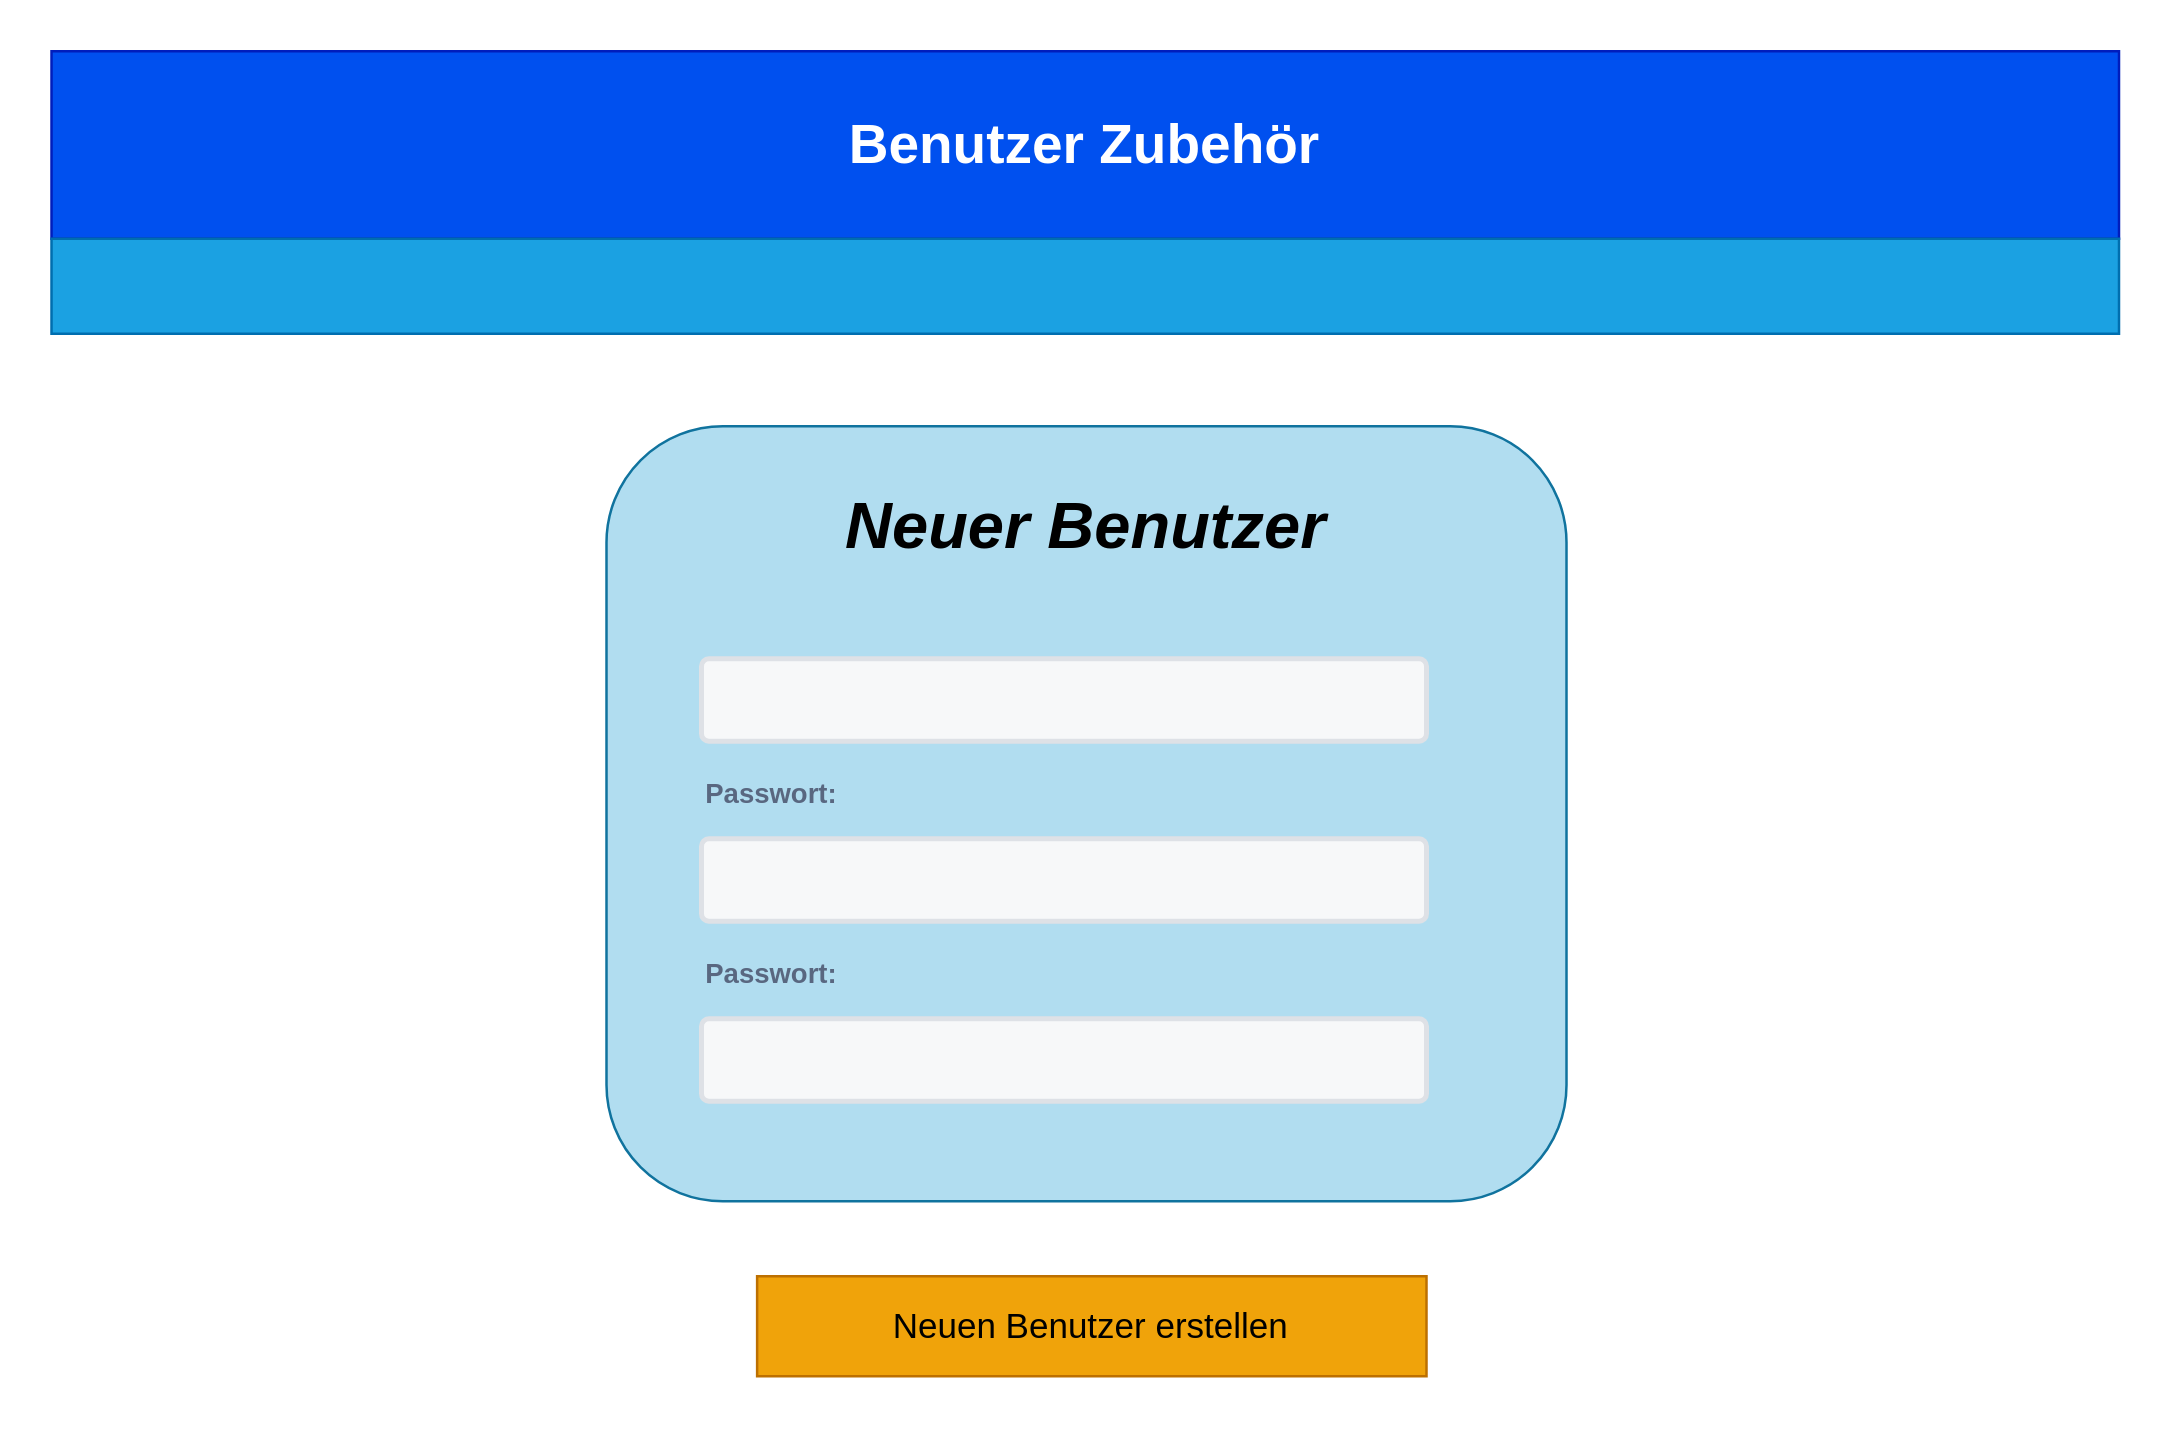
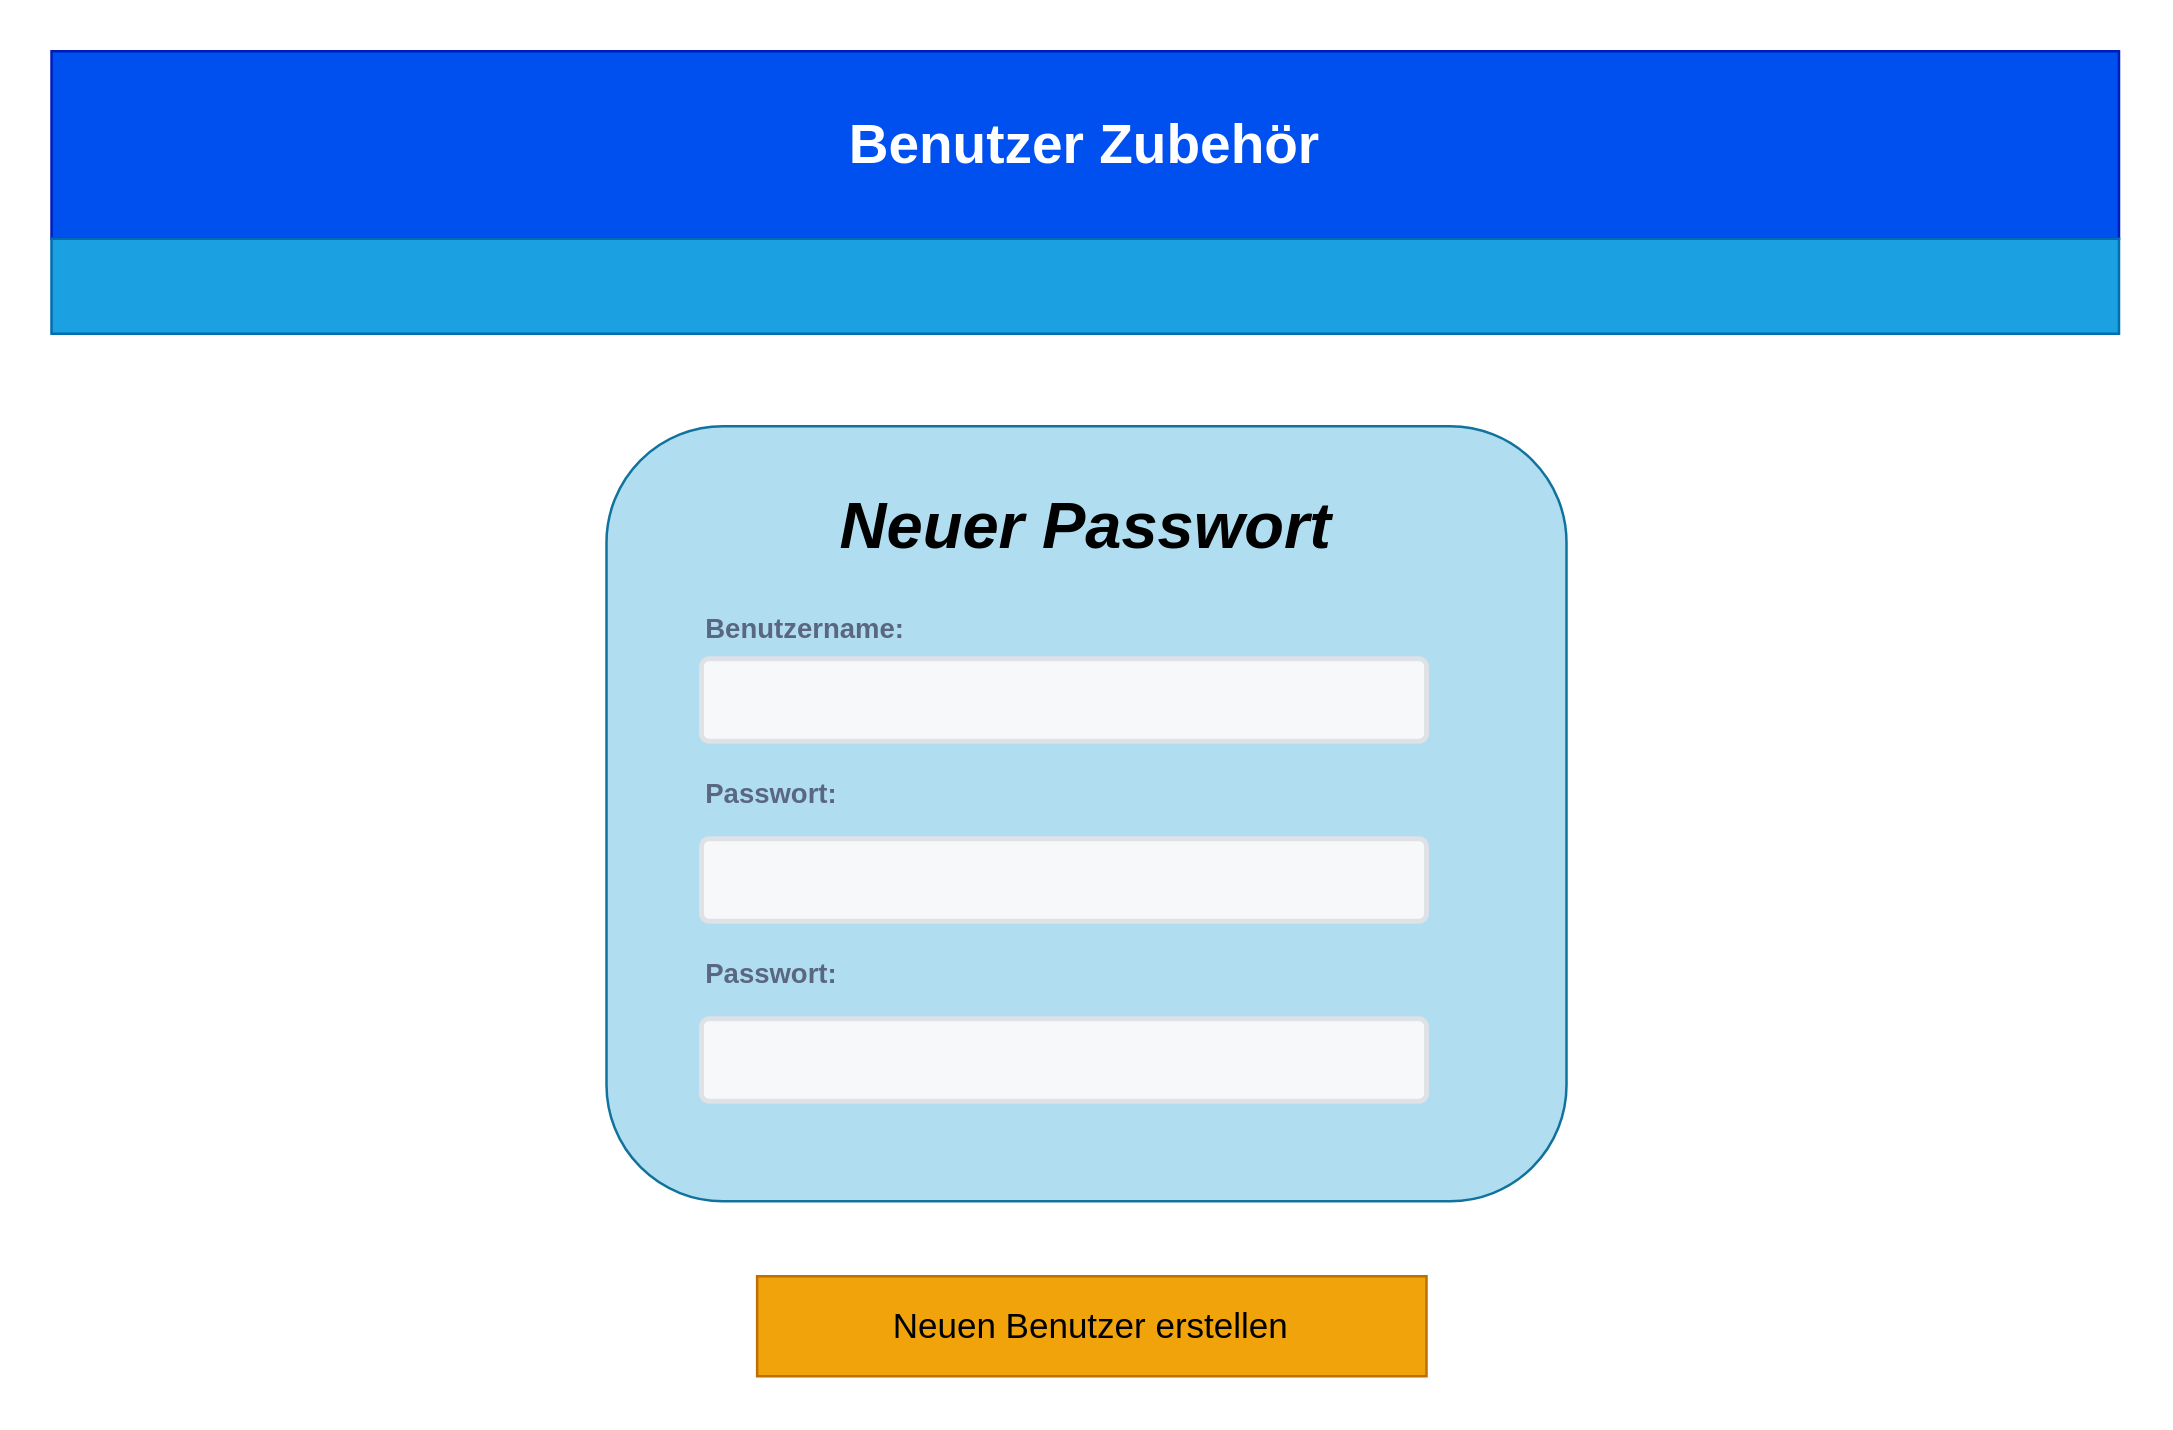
node "Neuer Benutzer": label "Neuer Benutzer" -> "Neuer Passwort"
node "Benutzername:": added
